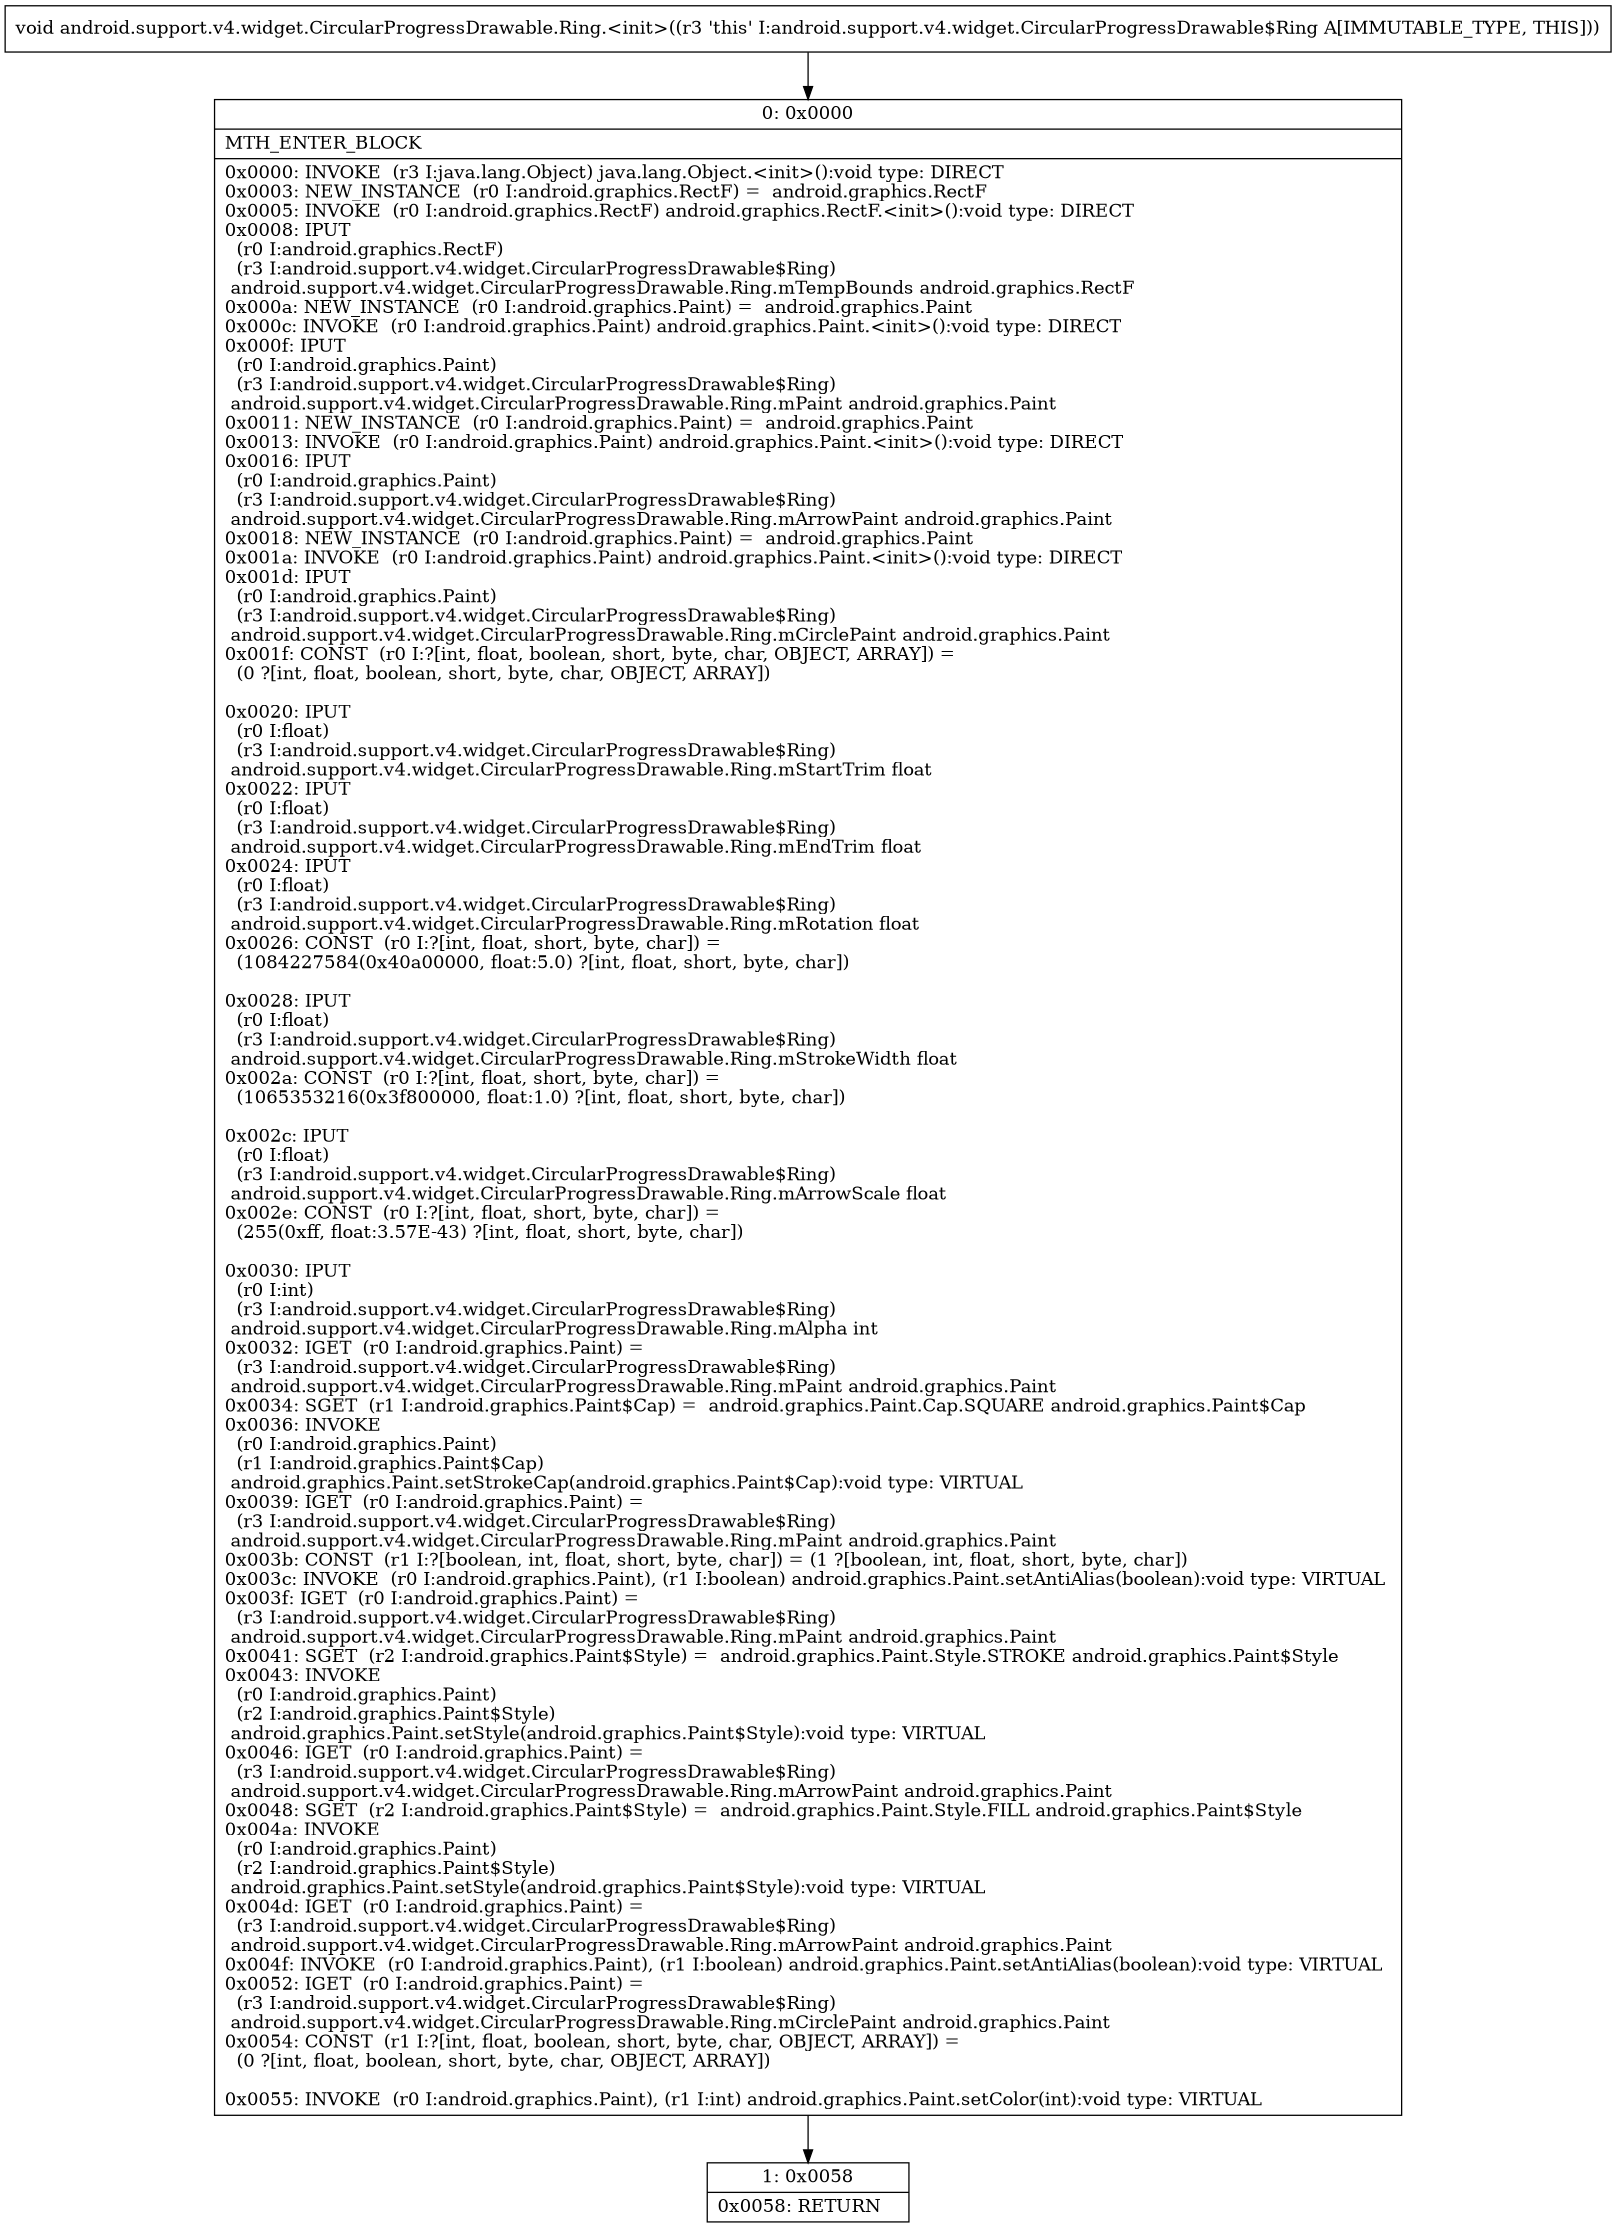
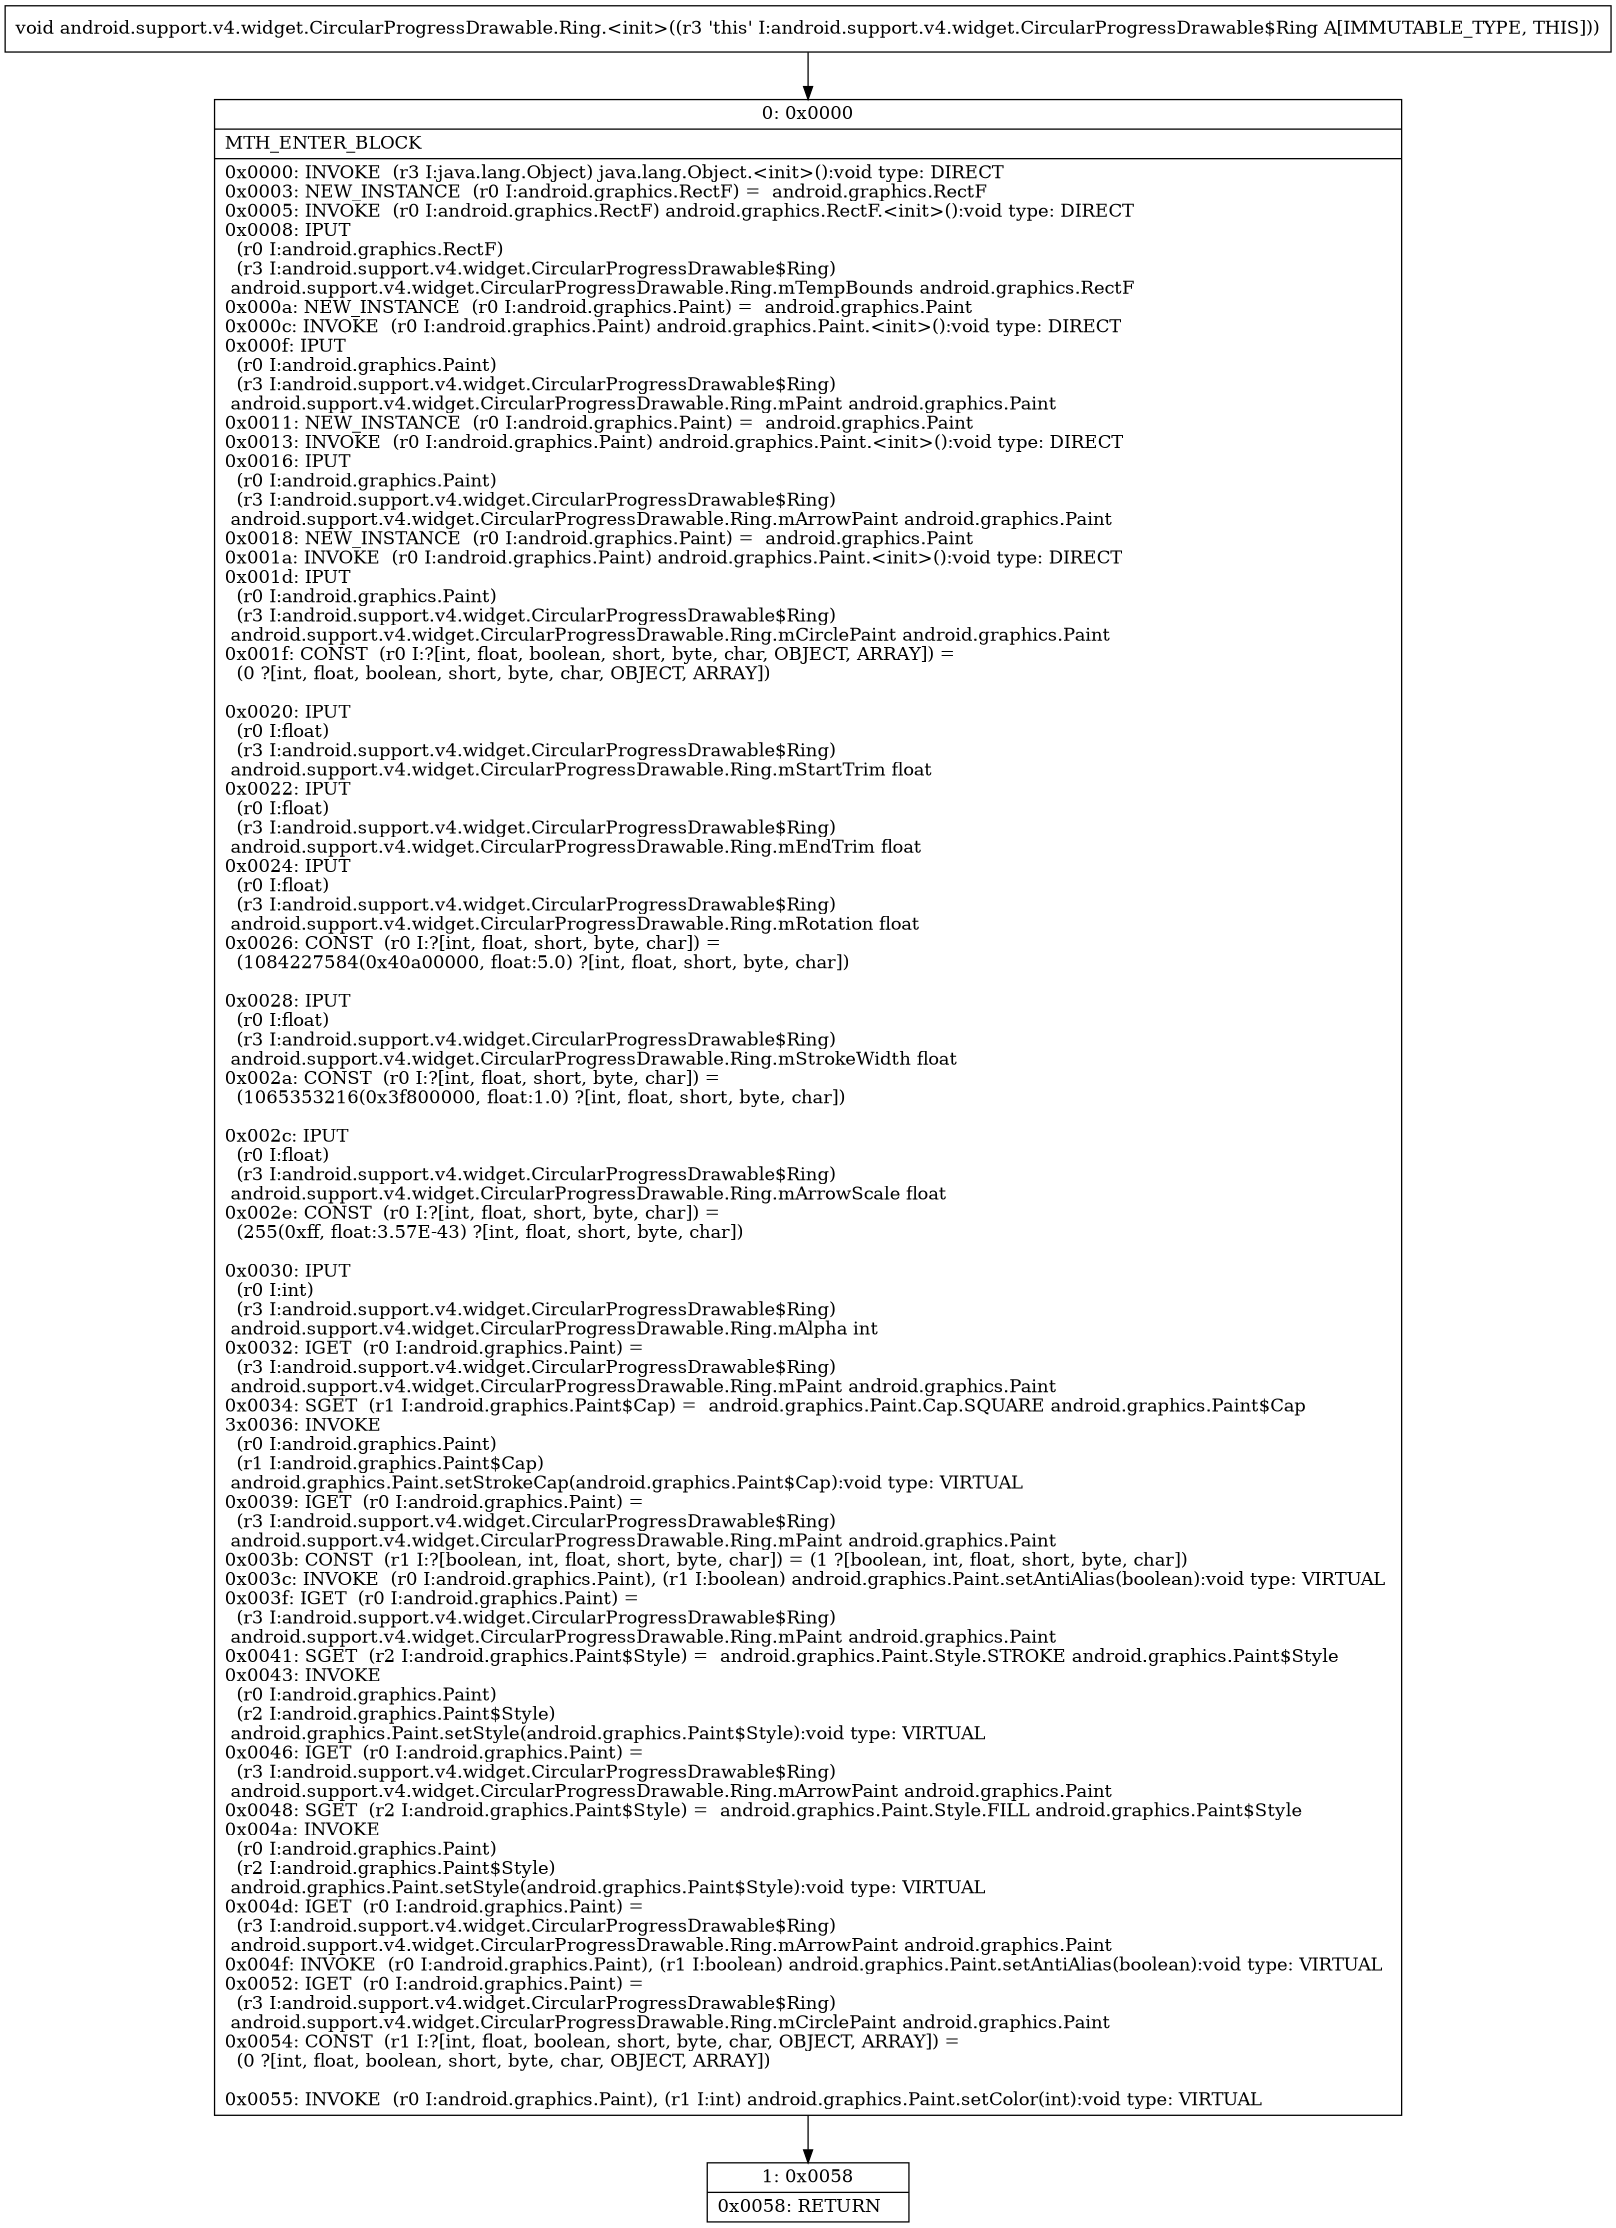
node "0: 0x0000": text "0x0036: INVOKE" -> "3x0036: INVOKE"
